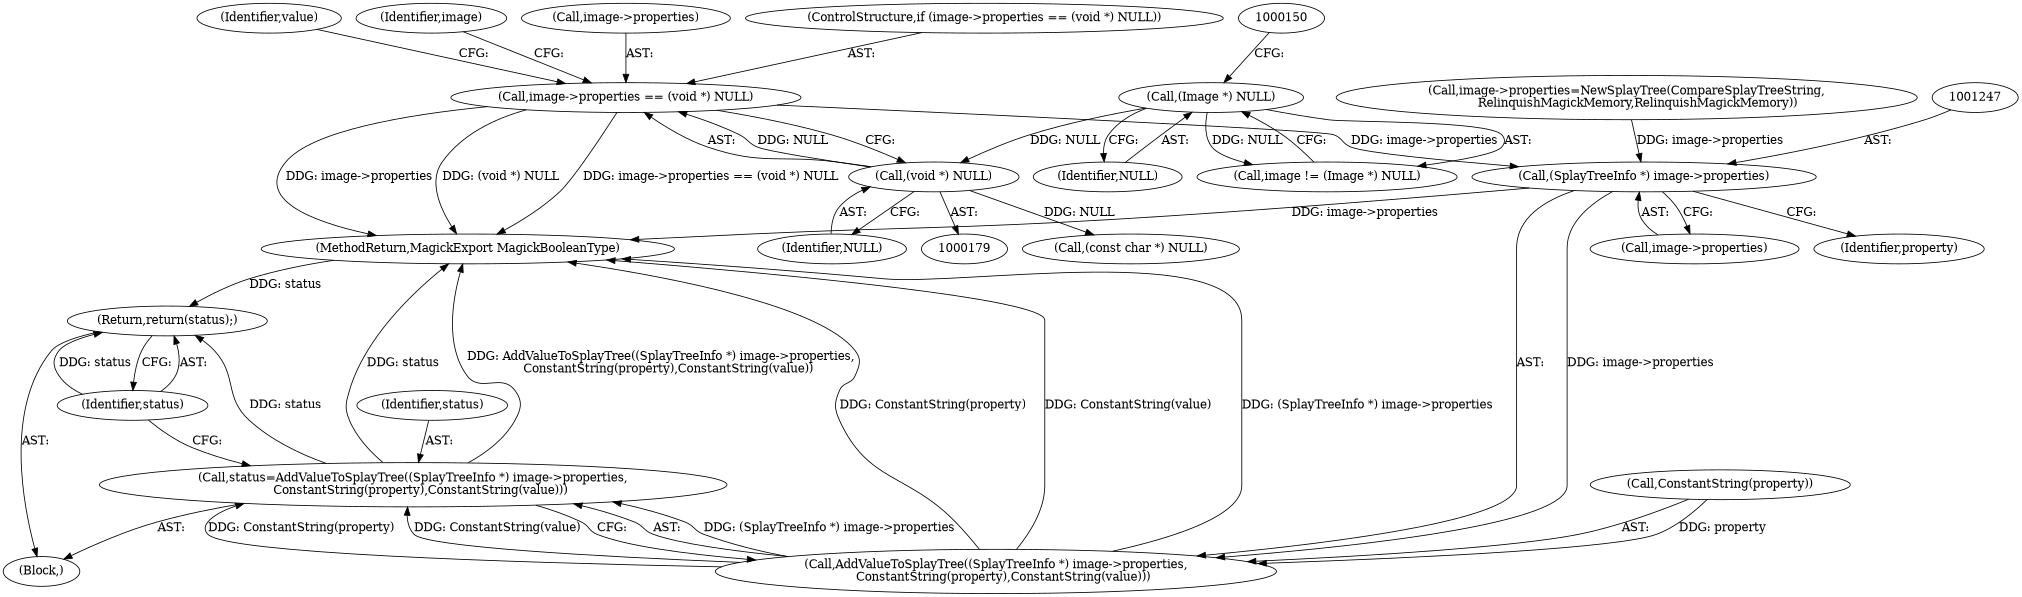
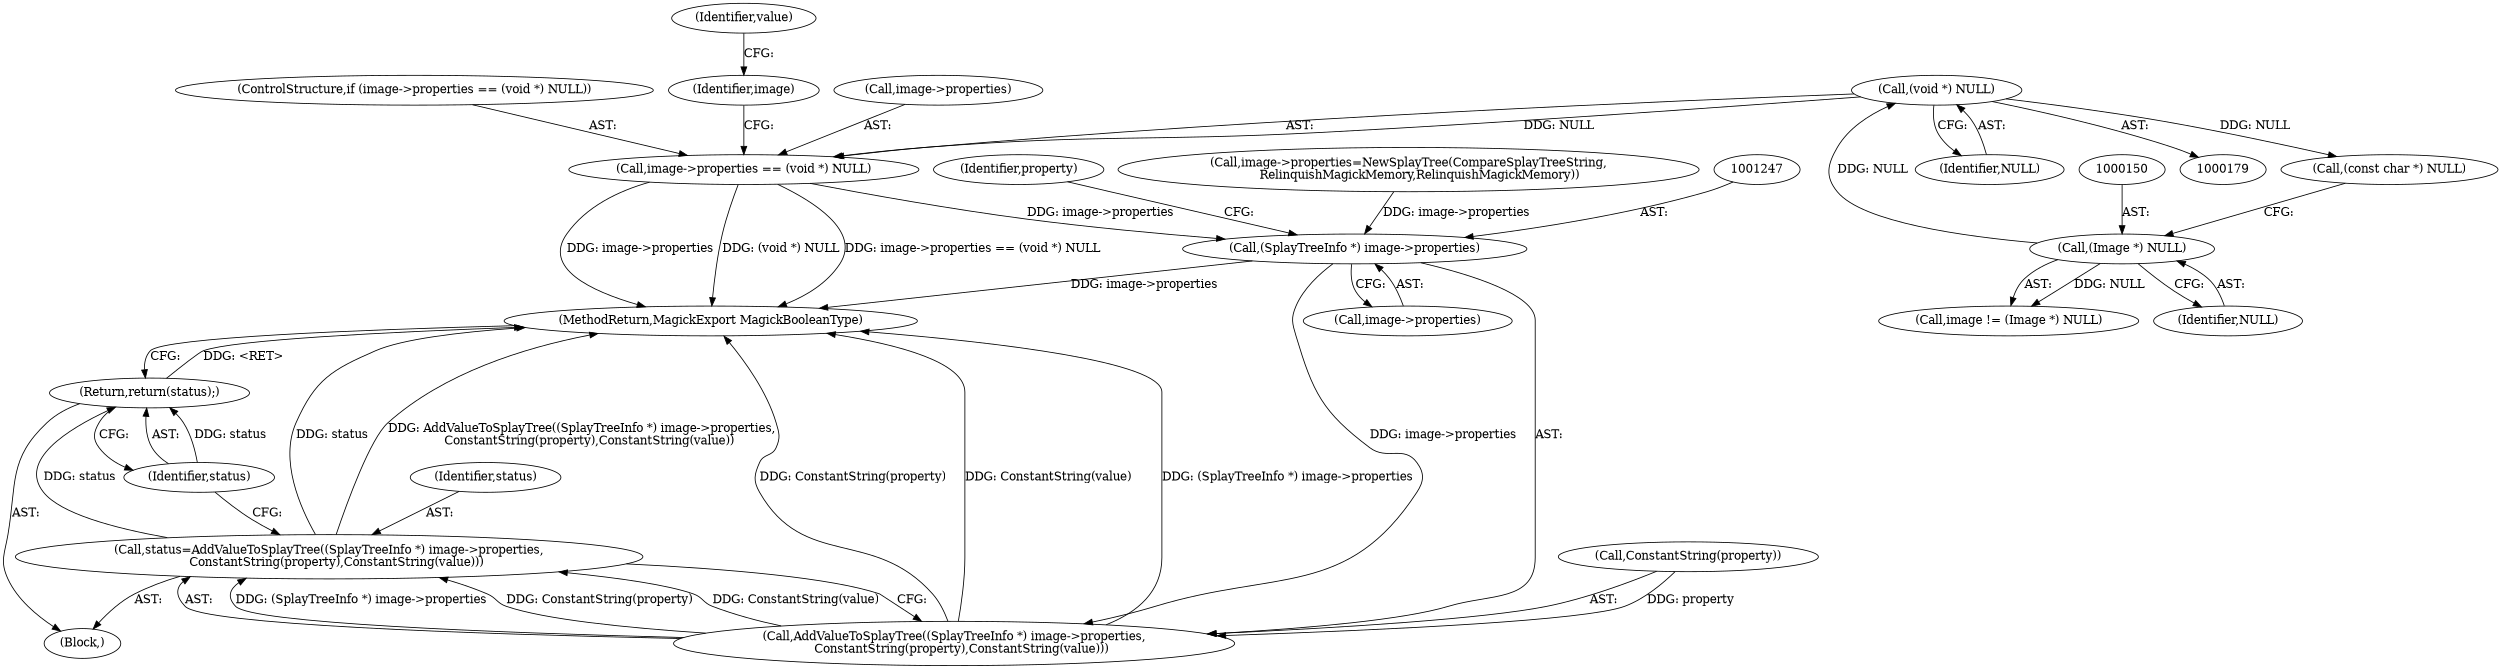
edge "1000150" -> "(Call,(Image *) NULL)": label "CFG: " -> "AST: "
edge "(Identifier,value)" -> "(Call,image->properties == (void *) NULL)": now "(Identifier,value)" -> "(Identifier,image)"
edge "(Call,image->properties == (void *) NULL)" -> "(Call,(void *) NULL)": removed, label "CFG:"
edge "(Call,image != (Image *) NULL)" -> "(Call,(Image *) NULL)": now "(Call,(const char *) NULL)" -> "(Call,(Image *) NULL)"
edge "(Call,(SplayTreeInfo *) image->properties)" -> "(Identifier,property)": reversed
edge "(MethodReturn,MagickExport MagickBooleanType)" -> "(Return,return(status);)": label "DDG: status" -> "CFG: "
edge "(Return,return(status);)" -> "(MethodReturn,MagickExport MagickBooleanType)": added, label "DDG: <RET>"
